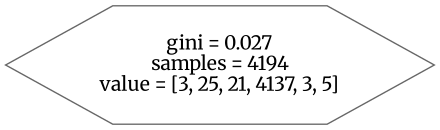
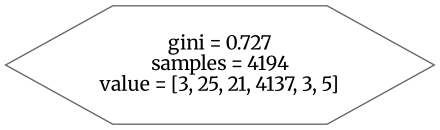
node "gini = 0.027 samples = 4194 value = [3, 25, 21, 4137, 3, 5]": label "gini = 0.027 samples = 4194 value = [3, 25, 21, 4137, 3, 5]" -> "gini = 0.727 samples = 4194 value = [3, 25, 21, 4137, 3, 5]"
